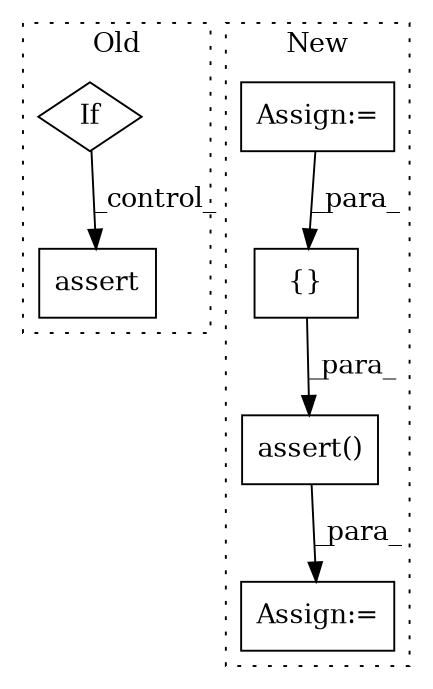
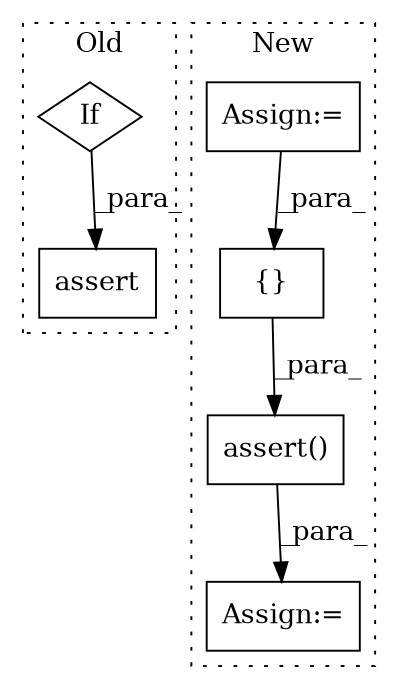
edge "If" -> "assert": label "_control_" -> "_para_"
